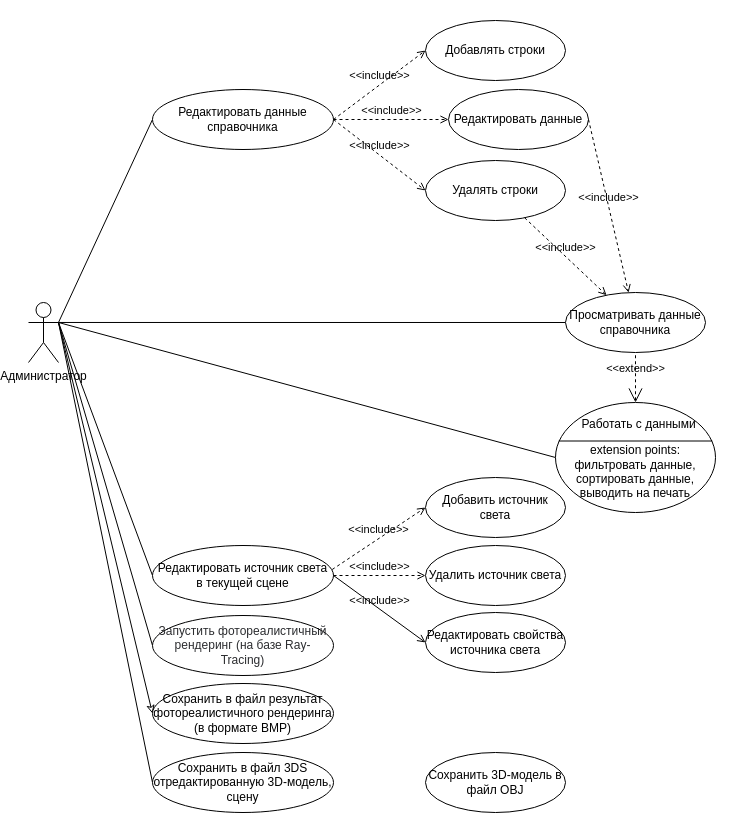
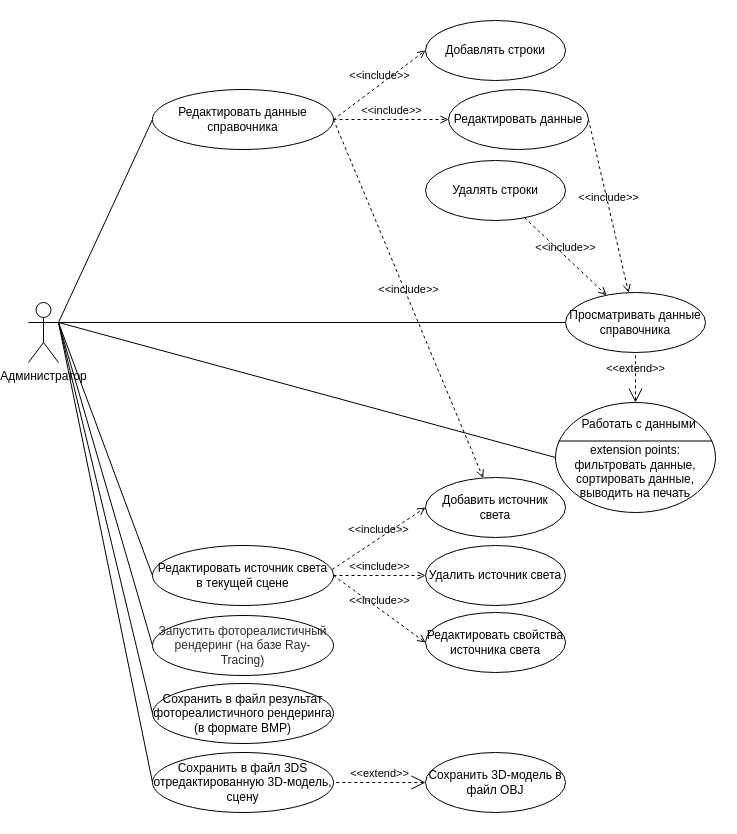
edge "Редактировать данные справочника" -> "Удалять строки": now "Редактировать данные справочника" -> "Добавить источник света"
edge "Редактировать источник света в текущей сцене" -> "Редактировать свойства источника света": style solid -> dashed
edge "Администратор" -> "Сохранить в файл результат фотореалистичного рендеринга (в формате BMP)": arrowhead classic -> none
edge "Сохранить в файл 3DS отредактированную 3D-модель, сцену" -> "Сохранить 3D-модель в файл OBJ": added, label "<<extend>>"
